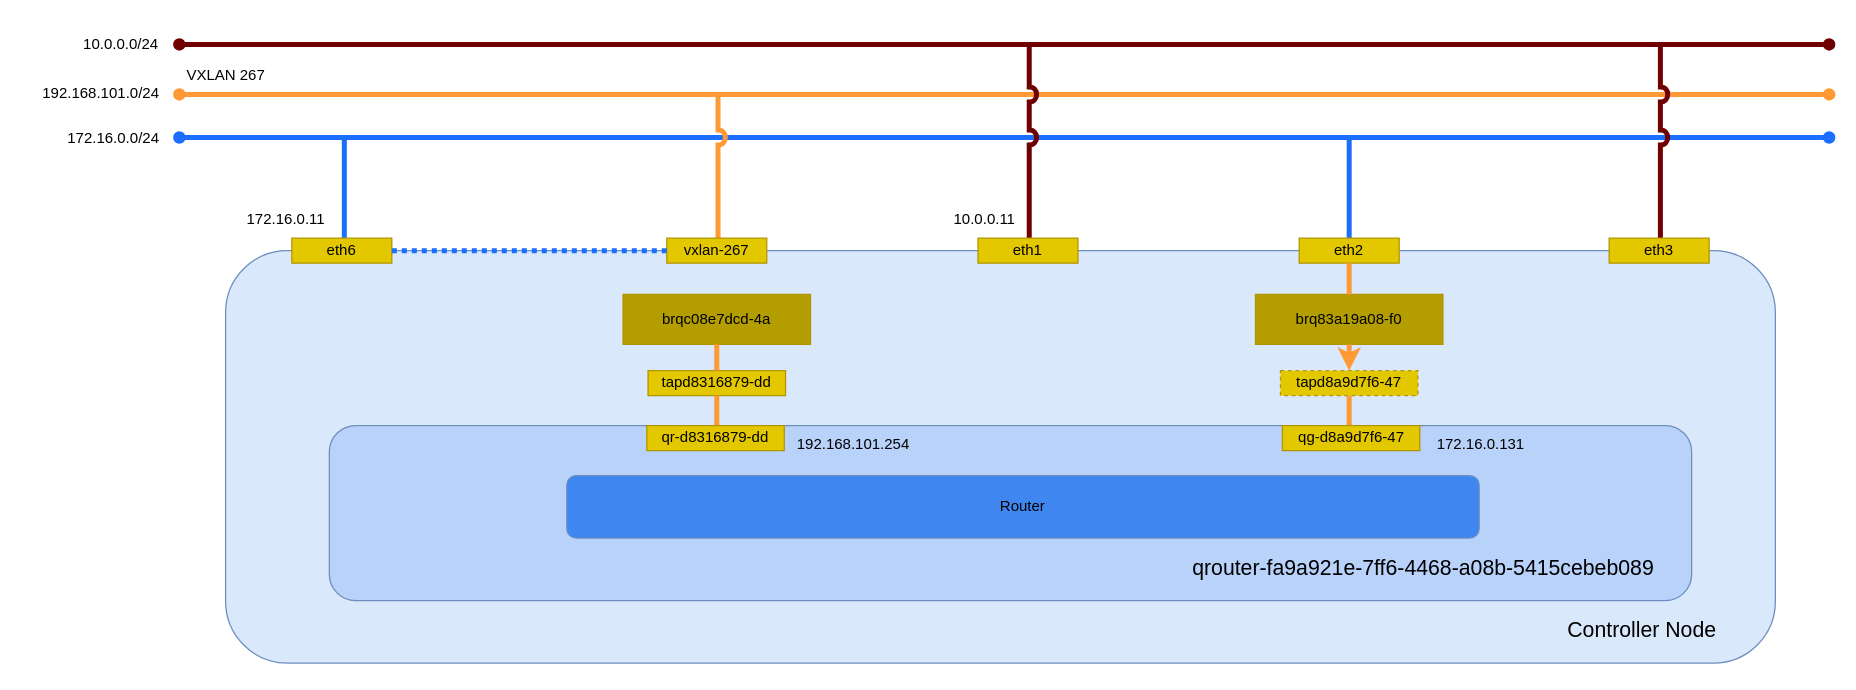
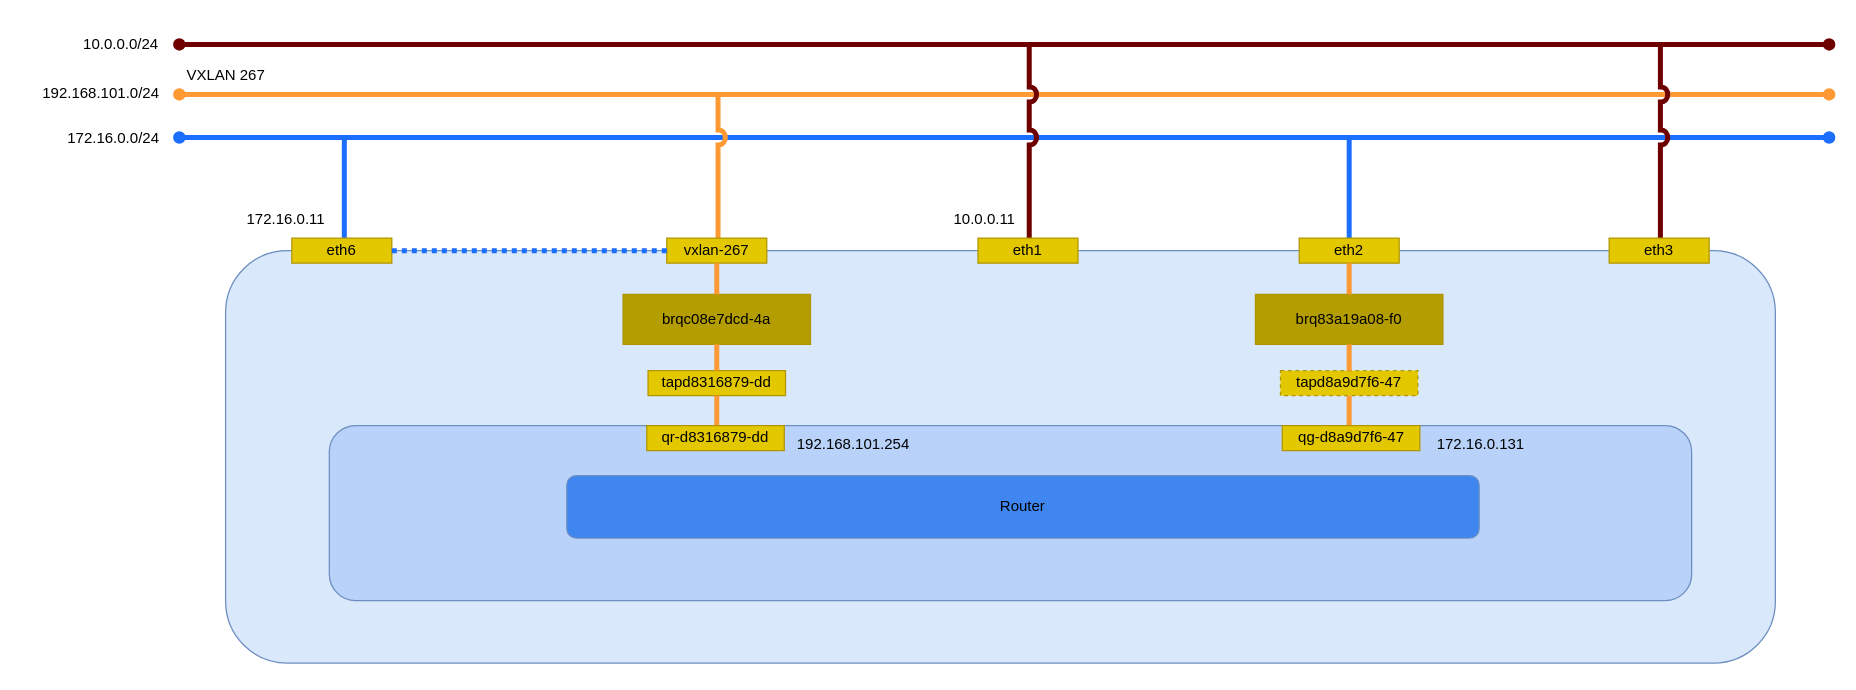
edge "vxlan-267" -- "brqc08e7dcd-4a": added
edge "brq83a19a08-f0" -> "tapd8a9d7f6-47": arrowhead classic -> none
node "qrouter-fa9a921e-7ff6-4468-a08b-5415cebeb089": removed
node "Controller Node": removed
